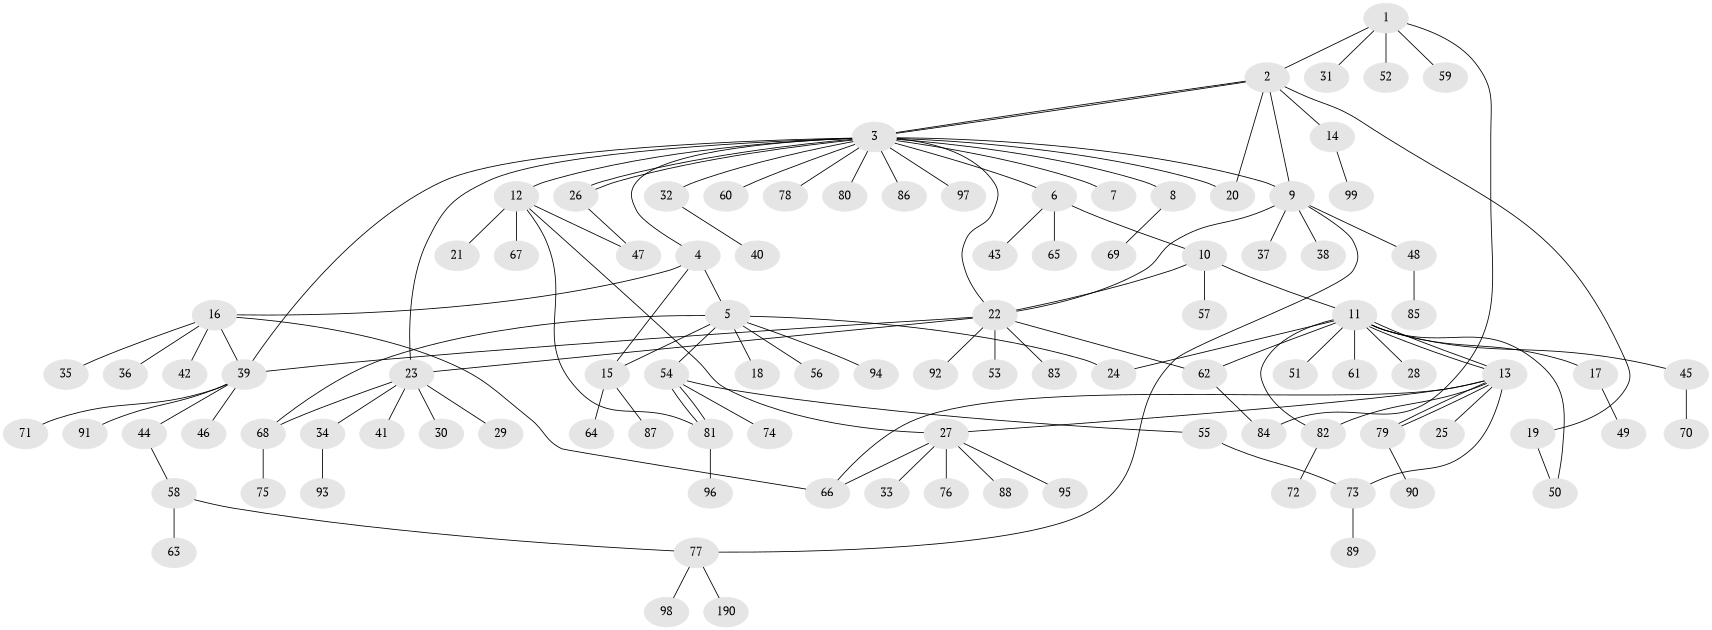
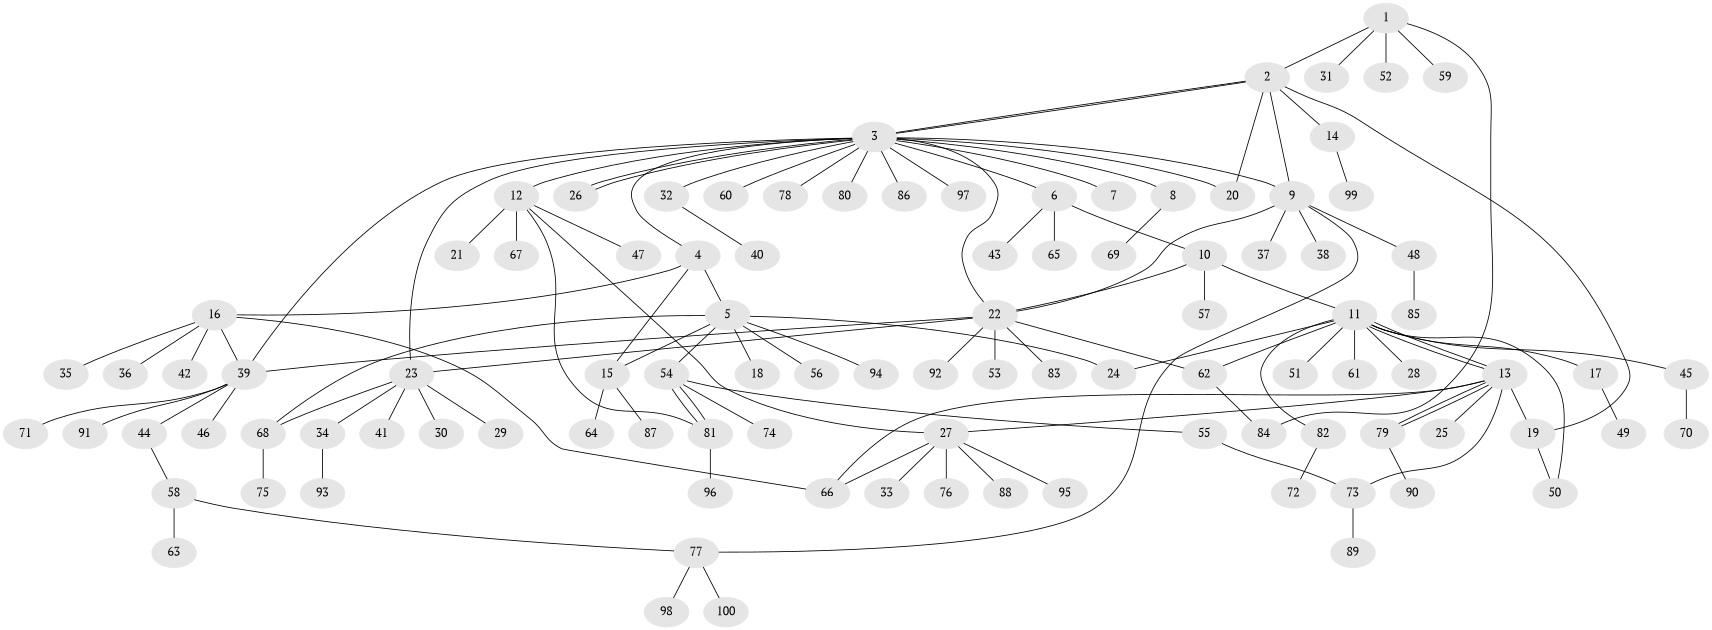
edge "26" -- "47": removed
edge "13" -- "82": now "13" -- "19"
node "190": label "190" -> "100"
